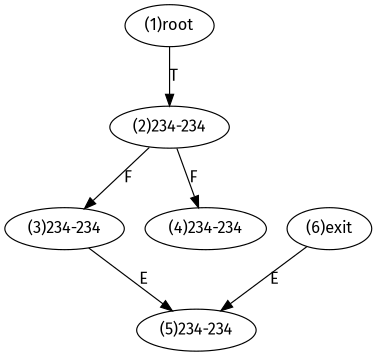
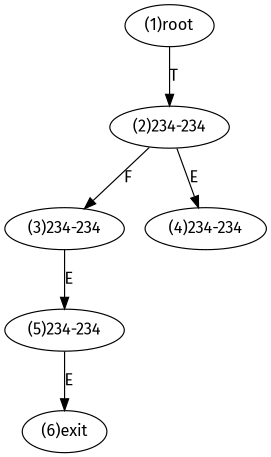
edge "(2)234-234" -> "(4)234-234": label "F" -> "E"
edge "(6)exit" -> "(5)234-234": reversed
